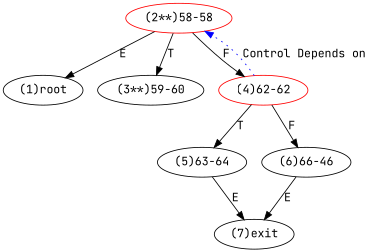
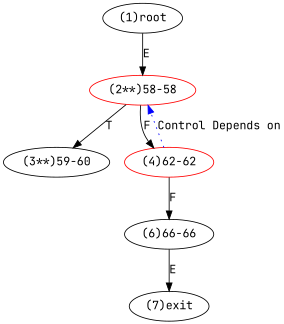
edge "(2**)58-58" -> "(1)root": reversed
node "(5)63-64": removed
node "(6)66-46": label "(6)66-46" -> "(6)66-66"
